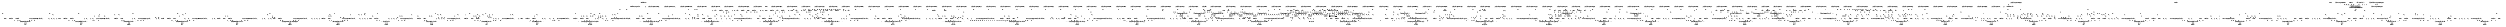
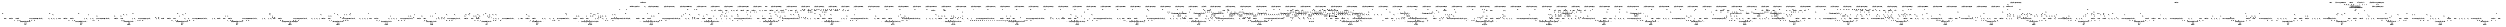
node "(Call,decompileGETVARIABLE(n, actions, maxn))": label "(Call,decompileGETVARIABLE(n, actions, maxn))" -> "(Call,decompileGETVARIABLE(n, actions, decompileSETPROPERTY))"
node "(Call,fprintf(n, actions, maxn))": label "(Call,fprintf(n, actions, maxn))" -> "(Call,decompileArithmeticOp(n, actions, maxn))"
